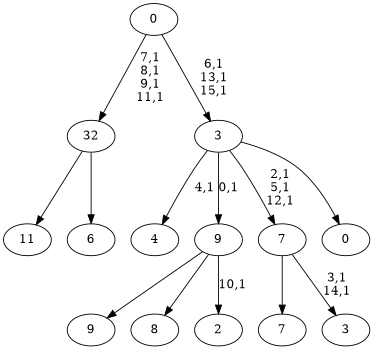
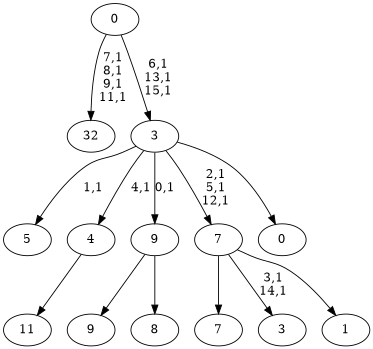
edge "32" -> "11": now "4" -> "11"
node "5": added
node "6": removed
node "2": removed
node "1": added
